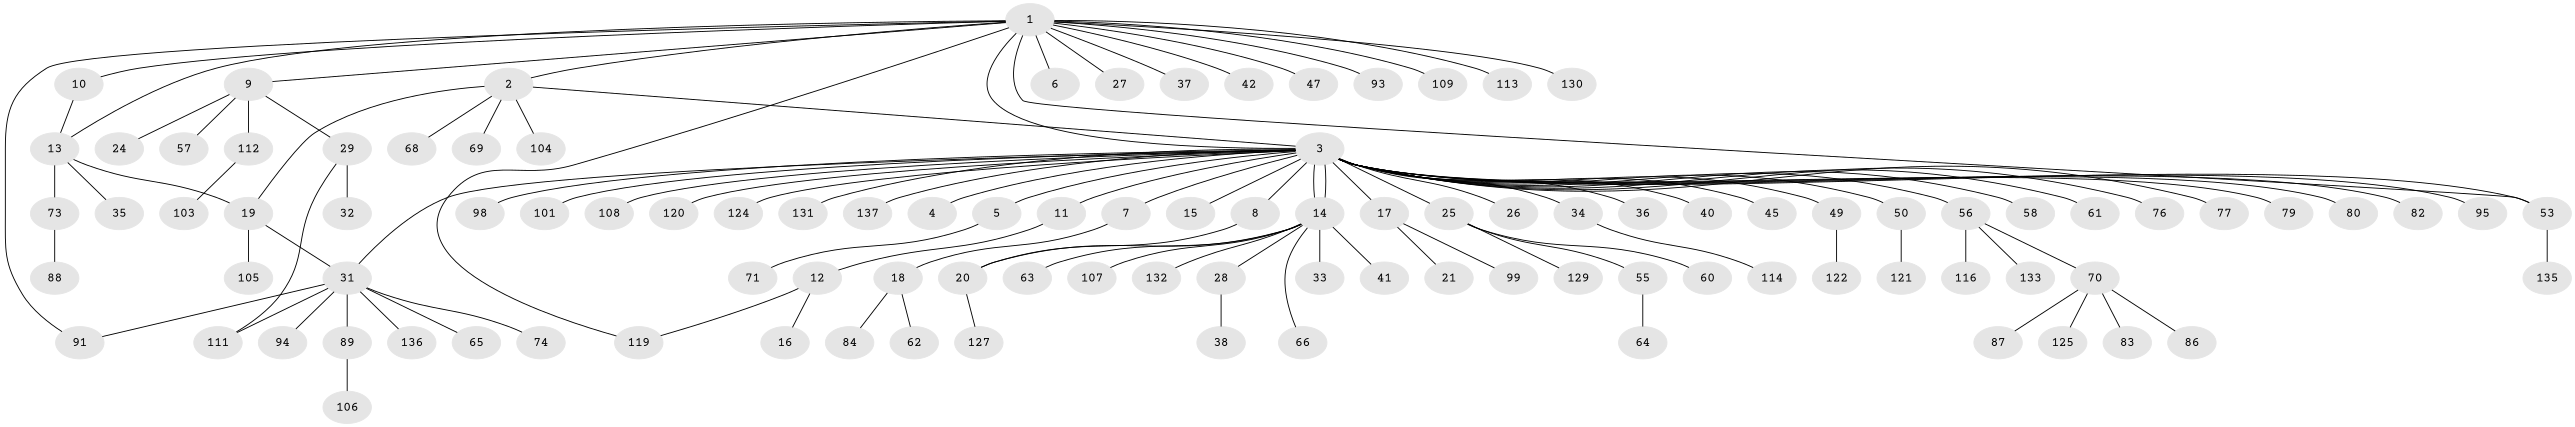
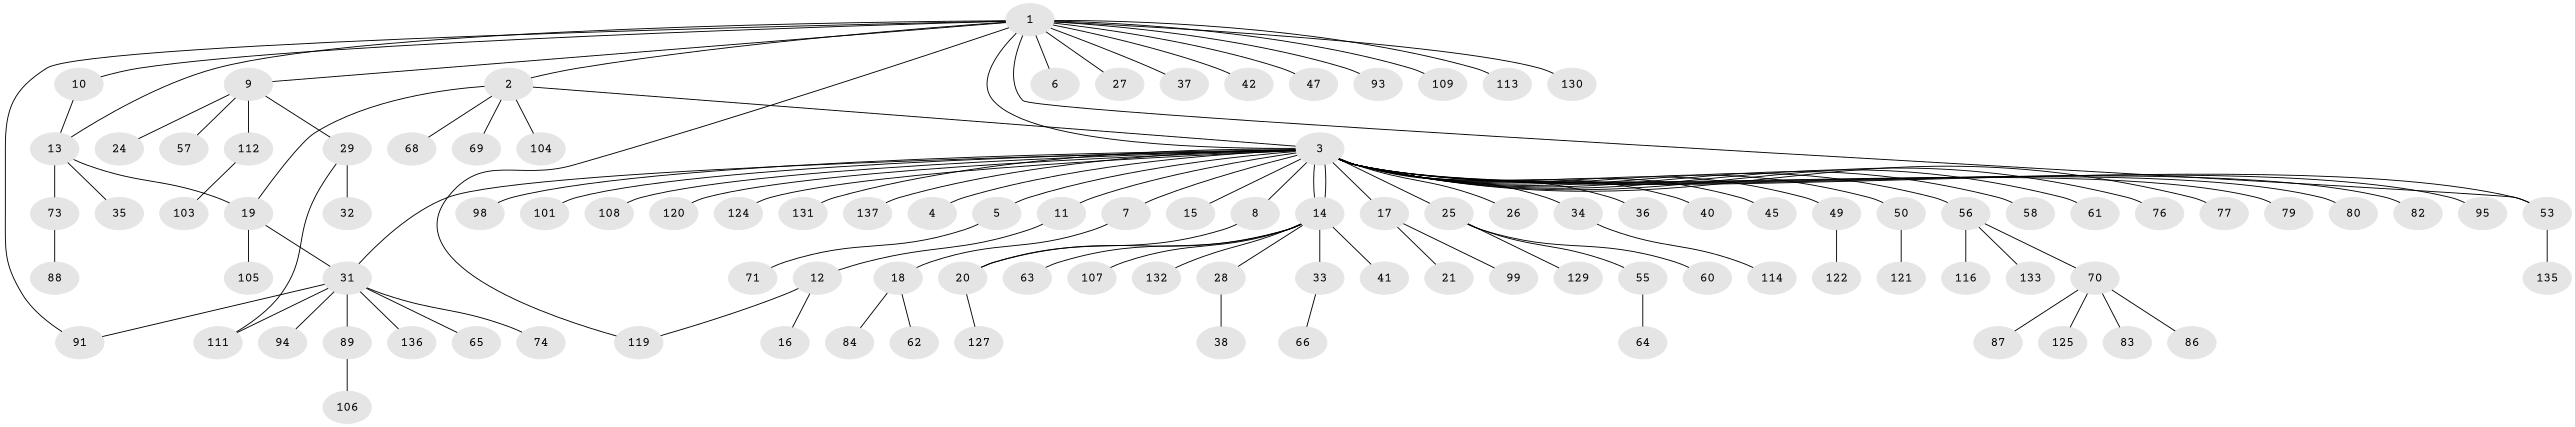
edge "14" -- "66": now "33" -- "66"
